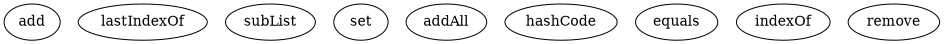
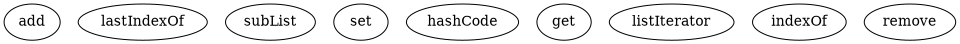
node "addAll": removed
node "get": added
node "listIterator": added
node "equals": removed
